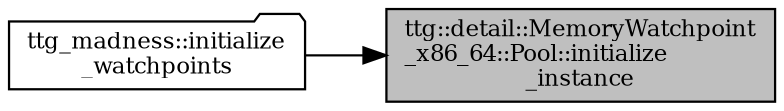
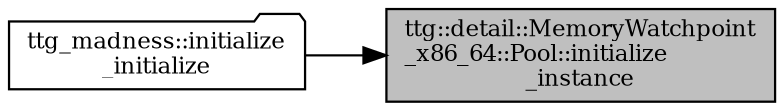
node "ttg_madness::initialize _watchpoints": label "ttg_madness::initialize _watchpoints" -> "ttg_madness::initialize _initialize"
